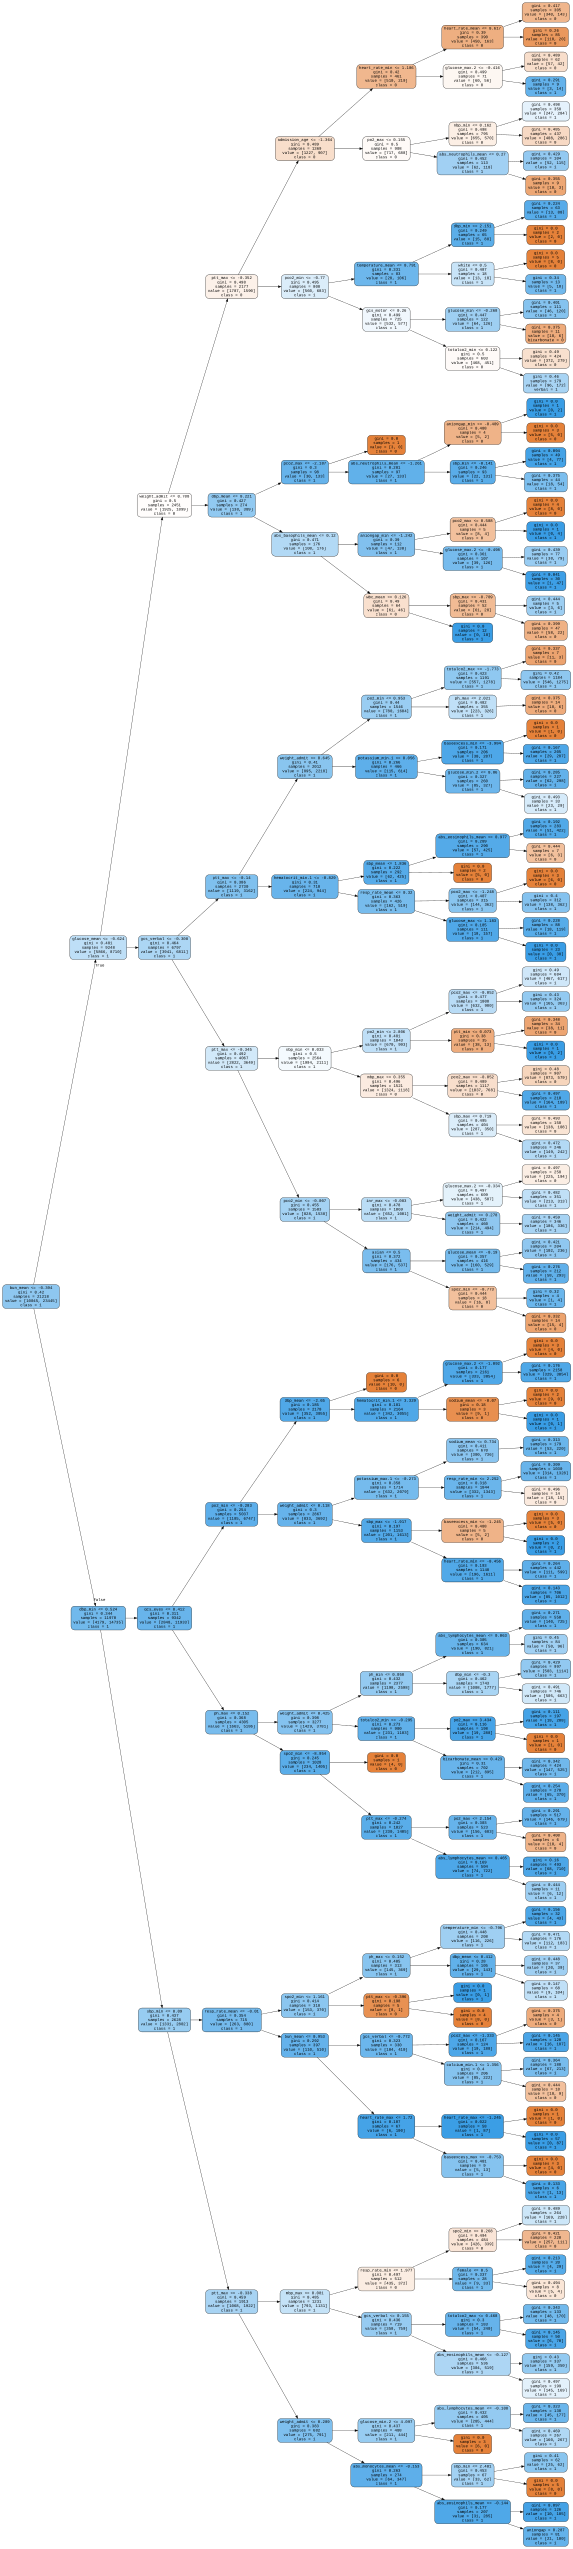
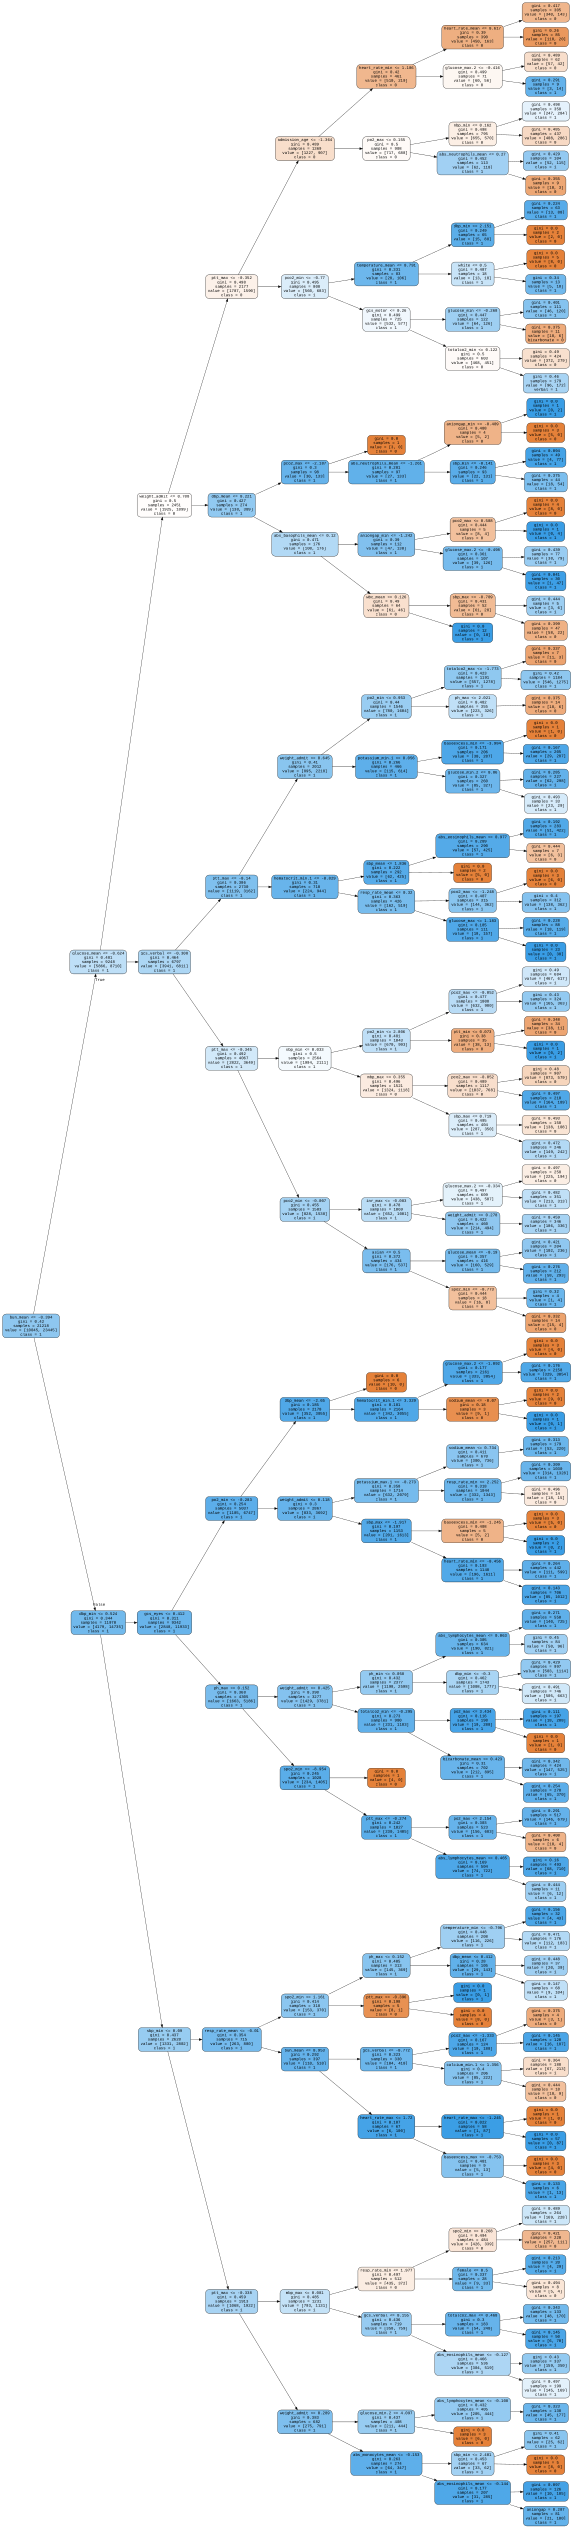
node "gini = 0.364 samples = 188 value = [67, 213] class = 1": fillcolor #77bced -> #f8decb
node "gini = 0.469 samples = 267 value = [160, 267] class = 1": removed
